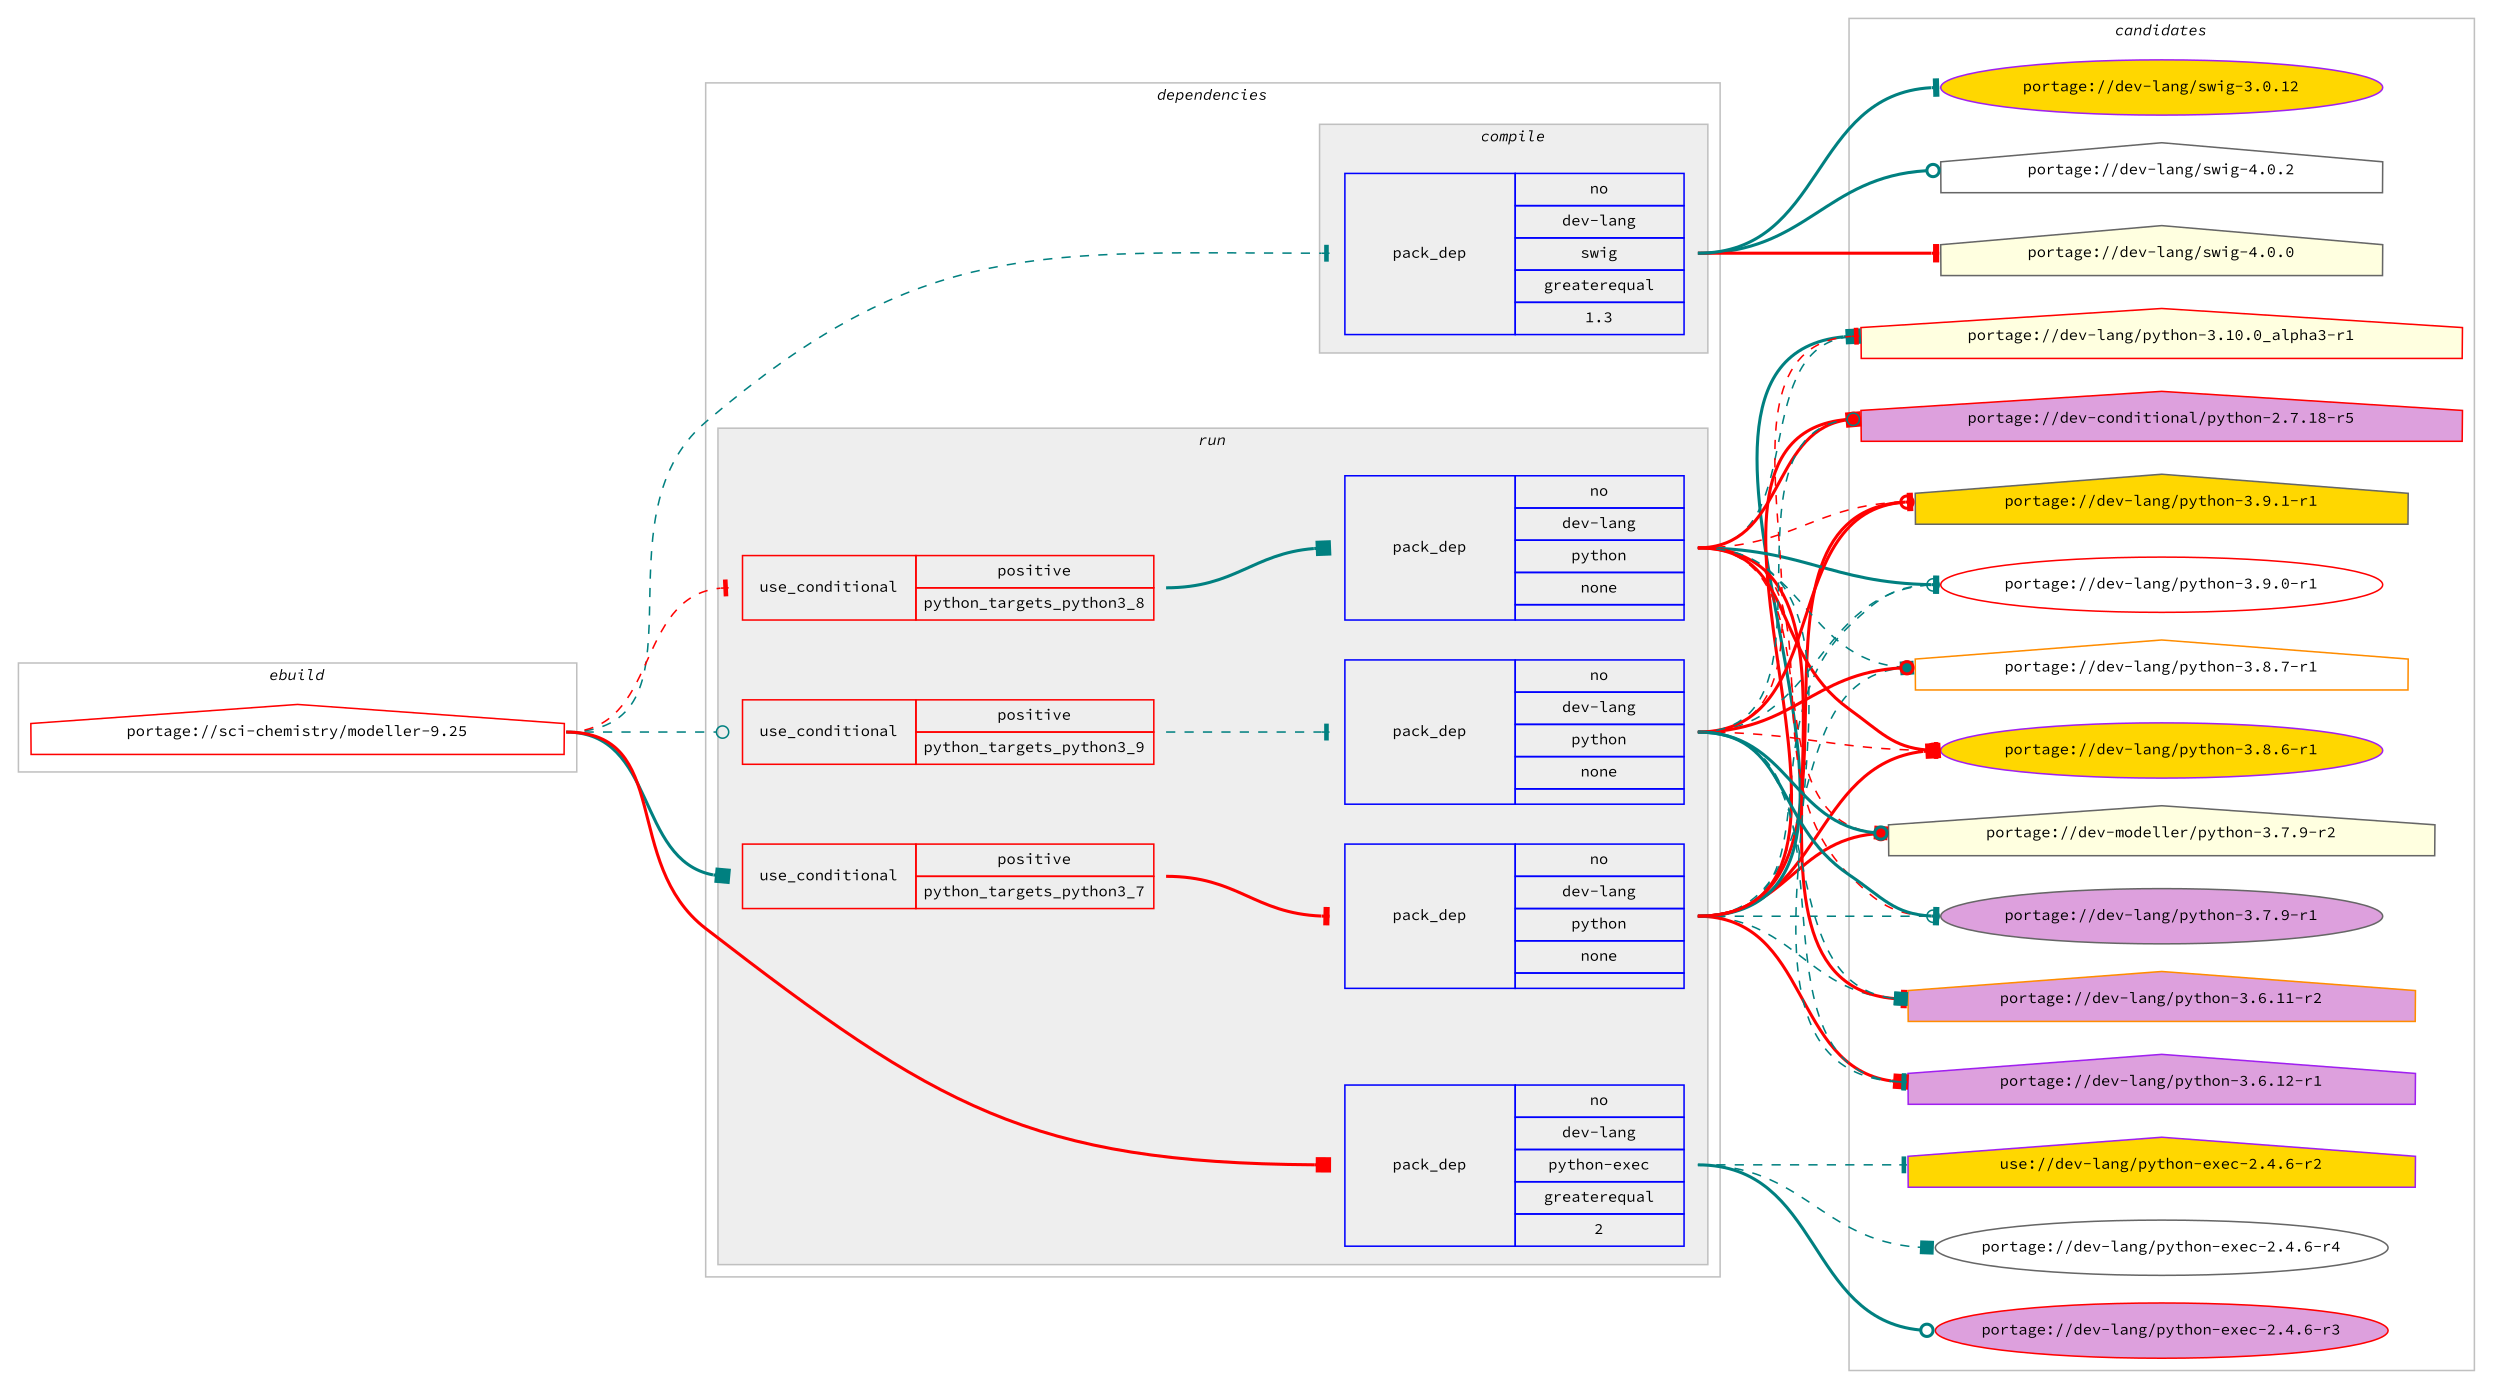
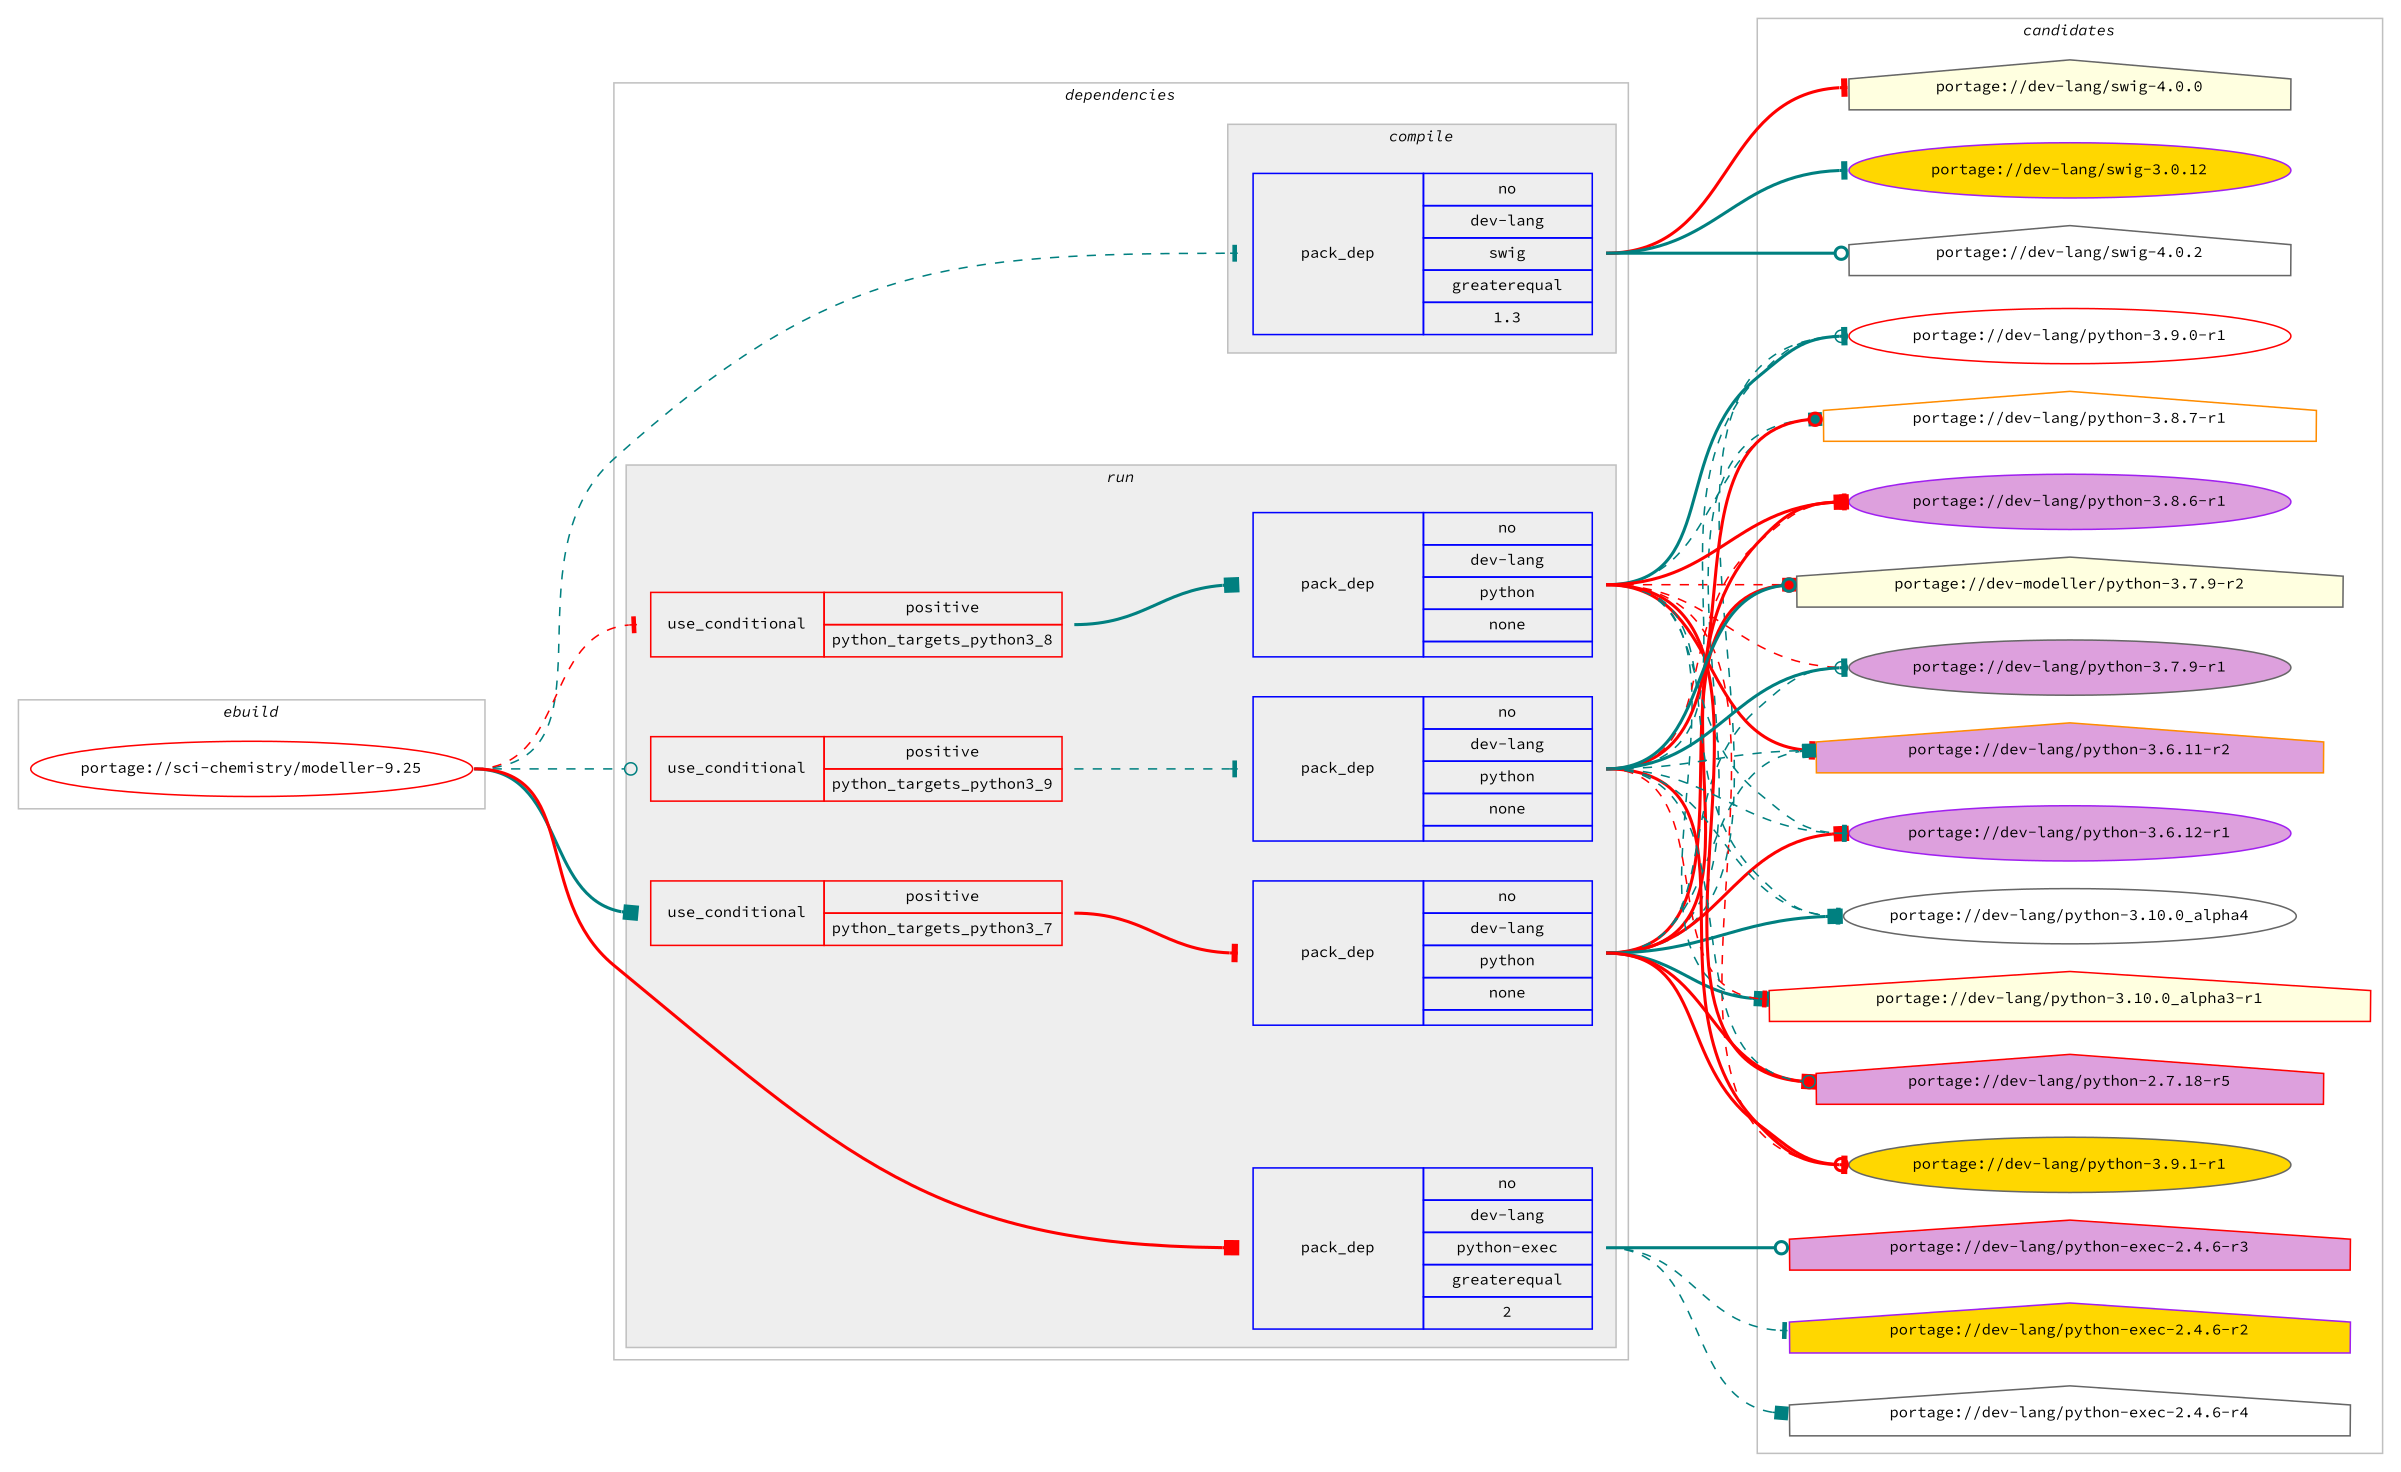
node "portage://dev-conditional/python-2.7.18-r5": label "portage://dev-conditional/python-2.7.18-r5" -> "portage://dev-lang/python-2.7.18-r5"
node "portage://dev-lang/python-3.9.1-r1": shape house -> ellipse
node "portage://sci-chemistry/modeller-9.25": shape house -> ellipse
node "portage://dev-lang/python-3.8.6-r1": fillcolor gold -> plum
node "portage://dev-lang/python-3.10.0_alpha4": added
node "portage://dev-lang/python-3.6.12-r1": shape house -> ellipse
node "use://dev-lang/python-exec-2.4.6-r2": label "use://dev-lang/python-exec-2.4.6-r2" -> "portage://dev-lang/python-exec-2.4.6-r2"
node "portage://dev-lang/python-exec-2.4.6-r4": shape ellipse -> house
node "portage://dev-lang/python-exec-2.4.6-r3": shape ellipse -> house
